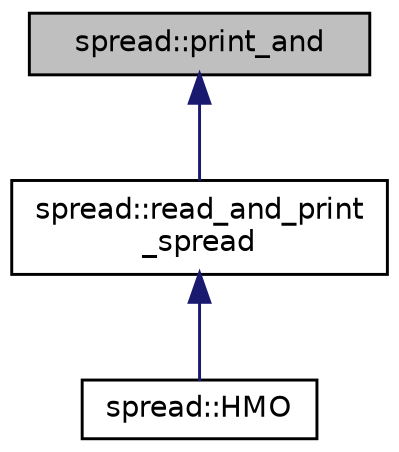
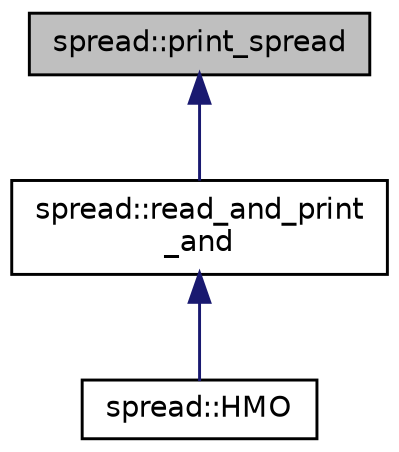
node "spread::print_and": label "spread::print_and" -> "spread::print_spread"
node "spread::read_and_print _spread": label "spread::read_and_print _spread" -> "spread::read_and_print _and"
